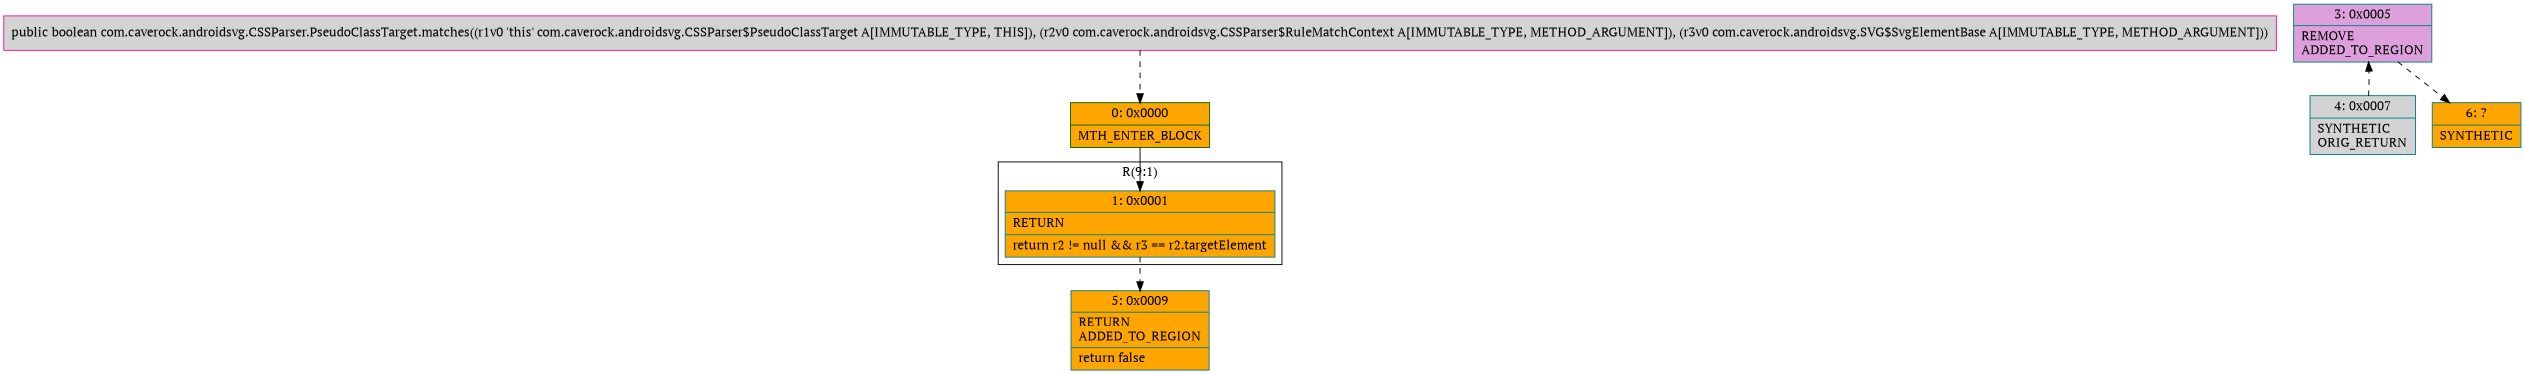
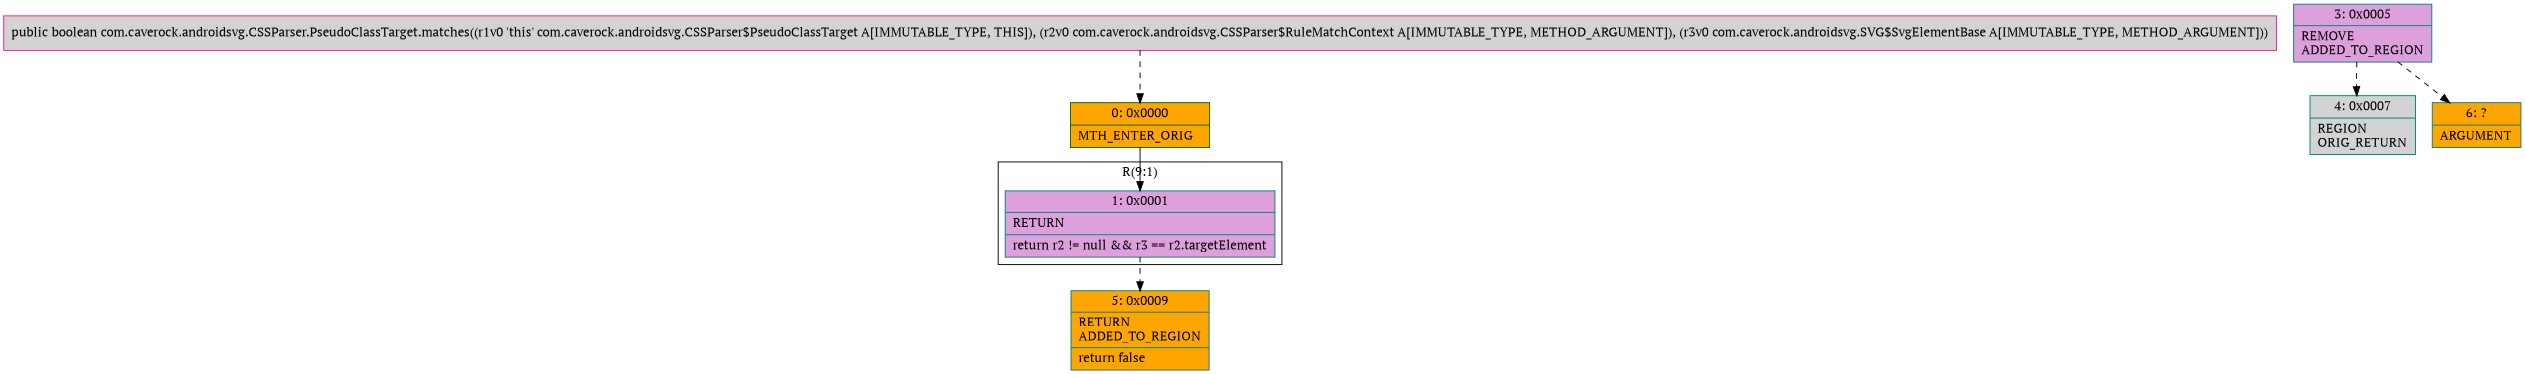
edge "4: 0x0007" -> "3: 0x0005": reversed
node "4: 0x0007": text "SYNTHETIC" -> "REGION"
node "0: 0x0000": text "MTH_ENTER_BLOCK" -> "MTH_ENTER_ORIG"
node "6: ?": text "SYNTHETIC" -> "ARGUMENT"
node "1: 0x0001": fillcolor orange -> plum
